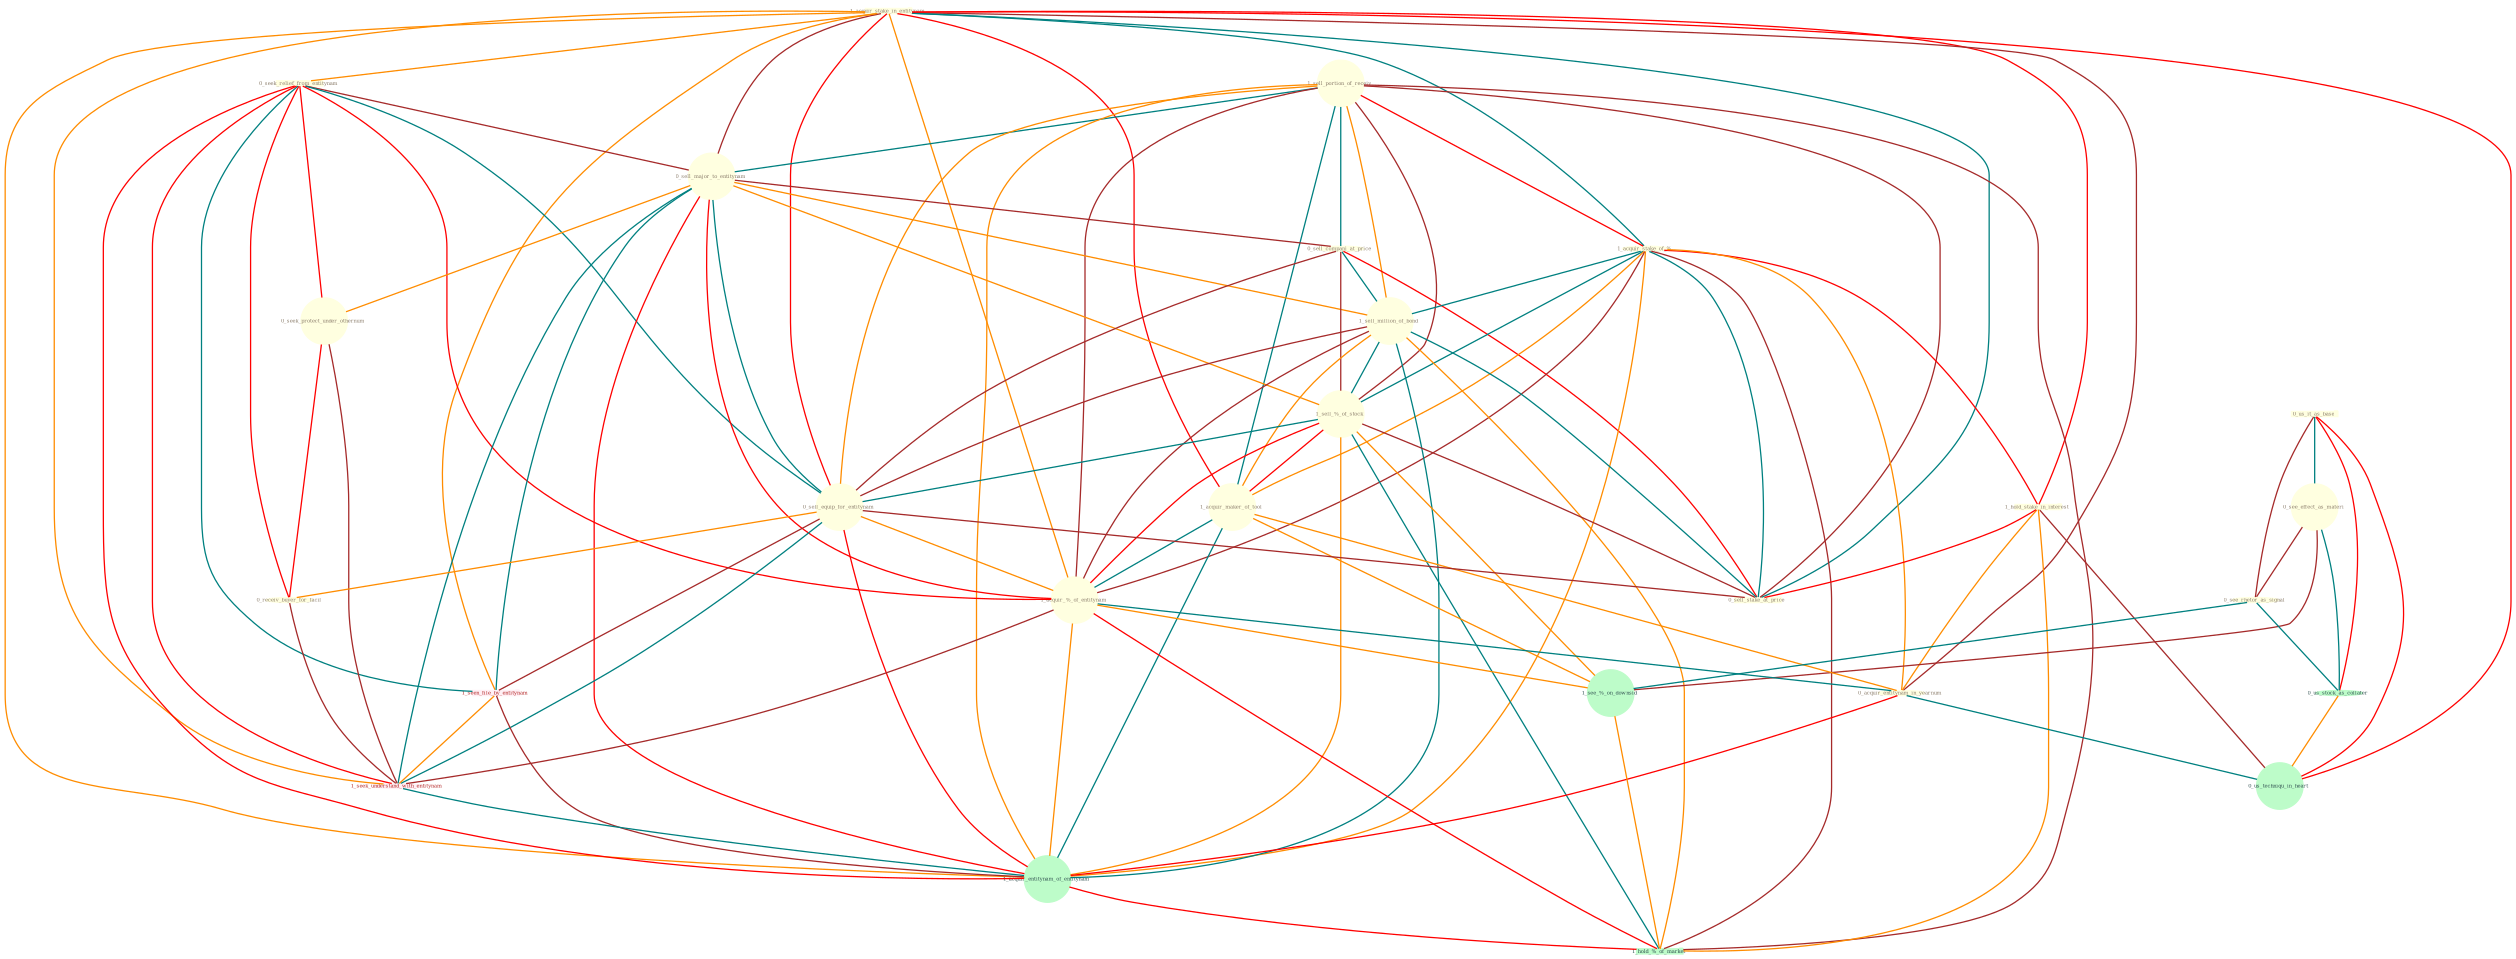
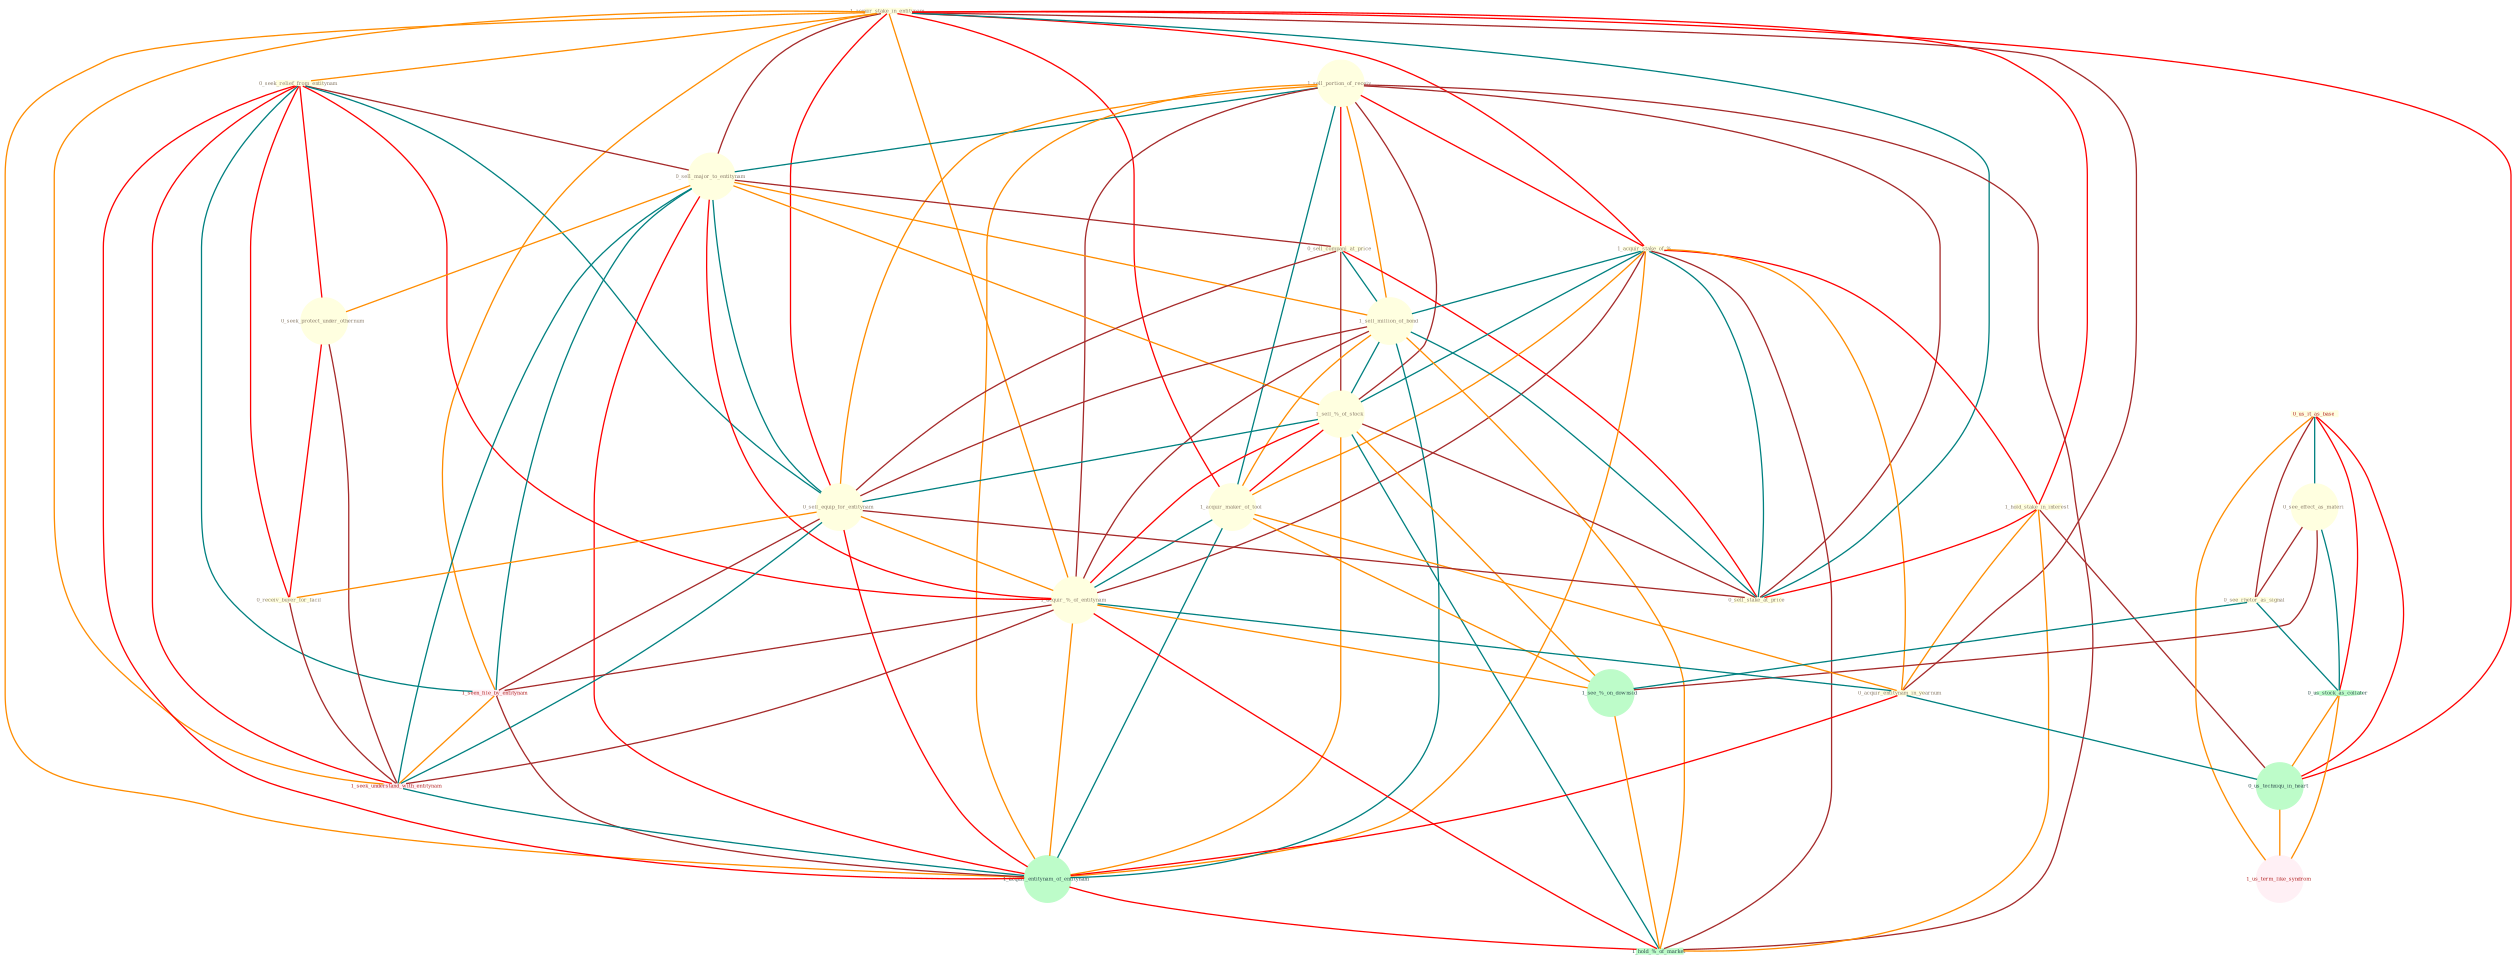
edge "1_acquir_stake_in_entitynam" -- "1_acquir_stake_of_%": color teal -> red
edge "1_sell_portion_of_receiv" -- "0_sell_compani_at_price": color teal -> red
node "0_us_it_as_base": fontcolor #8b7d6b -> #b22222
edge "1_acquir_%_of_entitynam" -- "1_seen_file_by_entitynam": added
node "1_us_term_like_syndrom": added
